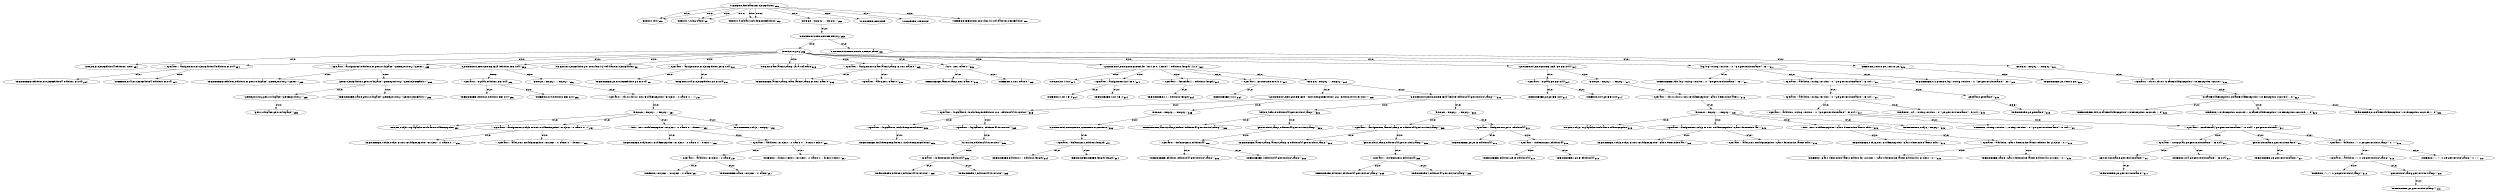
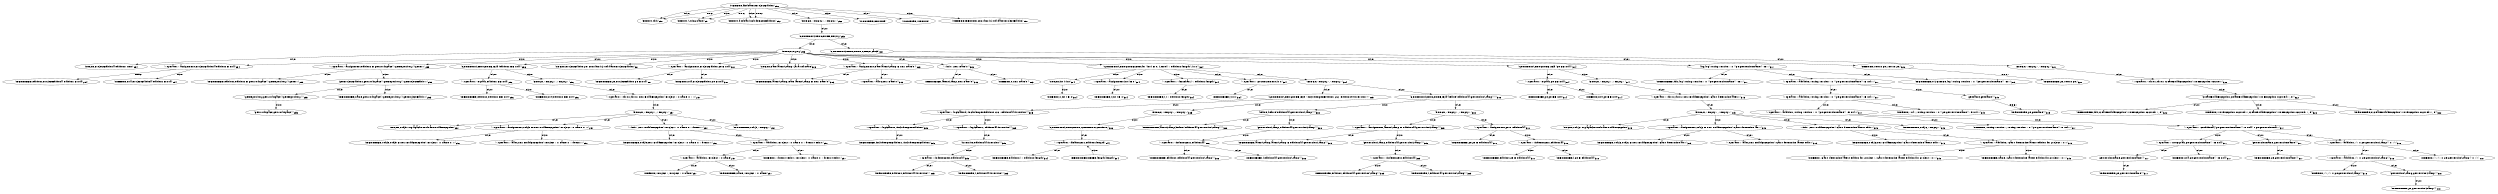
edge "(BLOCK,try,try)" -> "(<operator>.assignment,ProjectEdition pe = null)": added, label "AST:"
edge "(<operator>.assignment,ProjectEdition[] editions = null)" -> "(IDENTIFIER,editions,ProjectEdition[] editions = null)": label "AST: " -> "DDG: "
edge "(CONTROL_STRUCTURE,IF,if (editions == null))" -> "(<operator>.equals,editions == null)": label "DDG: " -> "AST: "
edge "(RETURN,return pe;,return pe;)" -> "(IDENTIFIER,pe,return pe;)": label "AST: " -> "DDG: "
edge "(<operator>.assignment,int i = 0)" -> "(LITERAL,0,int i = 0)": now "(LOCAL,int i: int)" -> "(LITERAL,0,int i = 0)"
edge "(<operator>.fieldAccess,editions.length)" -> "(FIELD_IDENTIFIER,length,length)": reversed
